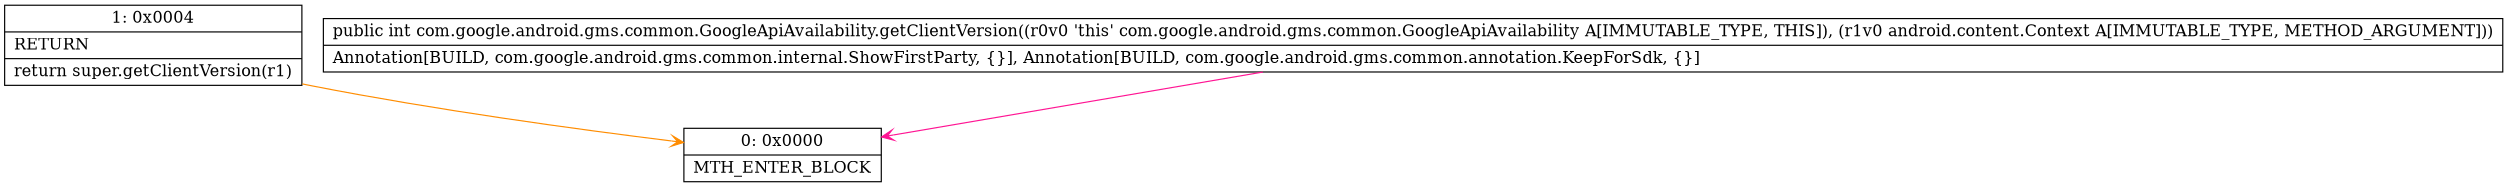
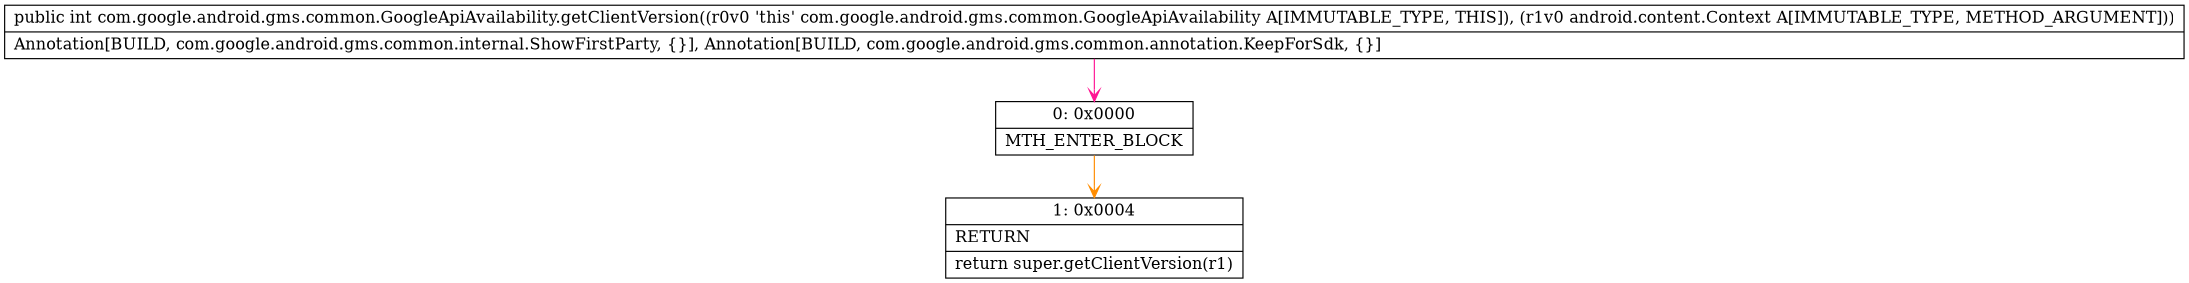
edge "1: 0x0004" -> "0: 0x0000": reversed
